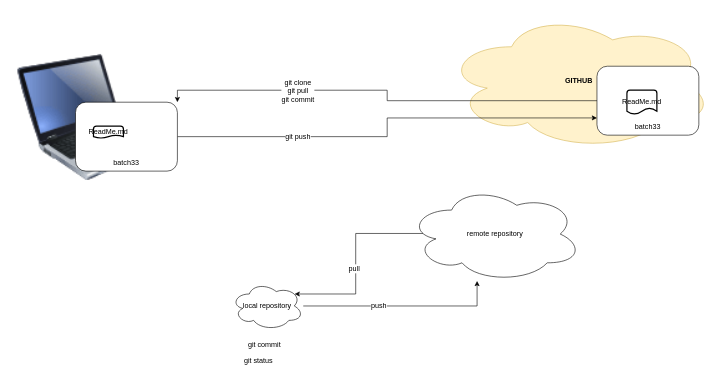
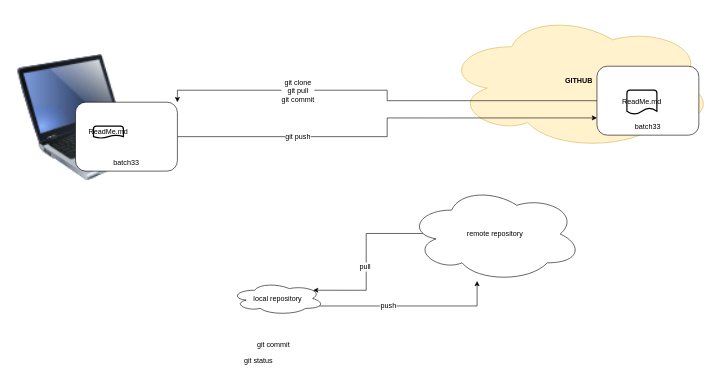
node "local repository": size 72x48 -> 93x33
node "git commit": moved (264, 345) -> (273, 345)
